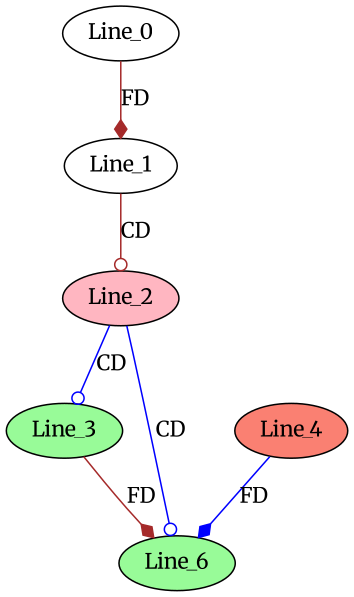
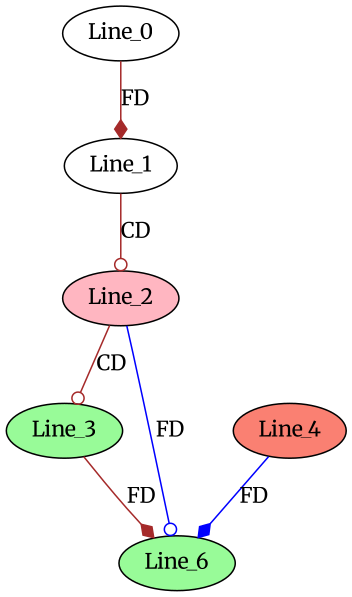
edge "Line_2" -> "Line_3": color blue -> brown
edge "Line_2" -> "Line_6": label "CD" -> "FD"
